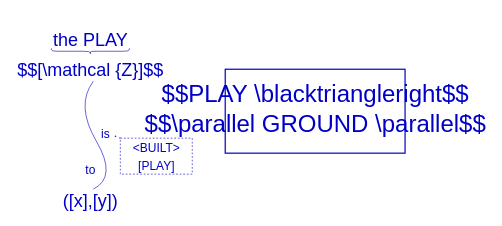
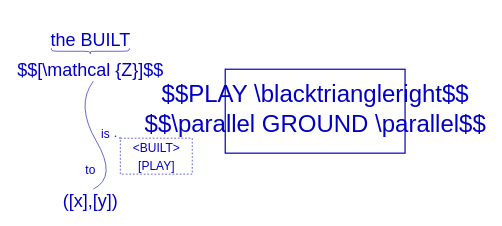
node "the PLAY": label "the PLAY" -> "the BUILT"
